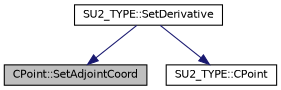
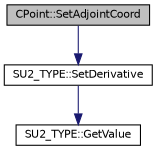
edge "SU2_TYPE::SetDerivative" -> "CPoint::SetAdjointCoord": reversed
node "SU2_TYPE::CPoint": label "SU2_TYPE::CPoint" -> "SU2_TYPE::GetValue"
